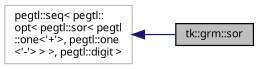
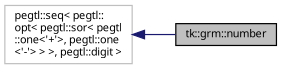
node "tk::grm::sor": label "tk::grm::sor" -> "tk::grm::number"
